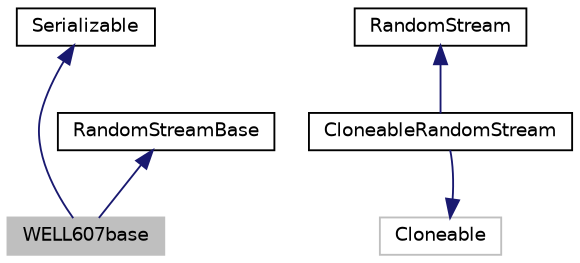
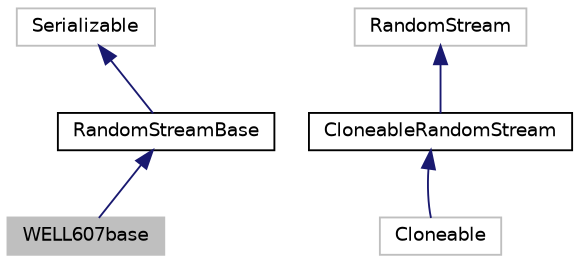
node "Serializable": color black -> grey75
node "RandomStream": color black -> grey75
edge "WELL607base" -> "Serializable": now "RandomStreamBase" -> "Serializable"
edge "CloneableRandomStream" -> "Cloneable": reversed
